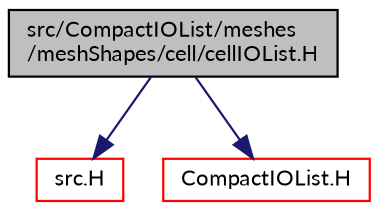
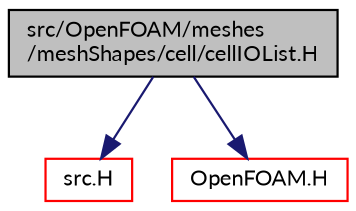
node "src/CompactIOList/meshes /meshShapes/cell/cellIOList.H": label "src/CompactIOList/meshes /meshShapes/cell/cellIOList.H" -> "src/OpenFOAM/meshes /meshShapes/cell/cellIOList.H"
node "CompactIOList.H": label "CompactIOList.H" -> "OpenFOAM.H"
